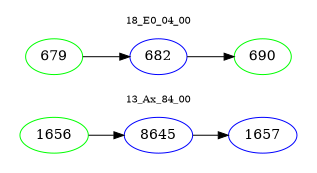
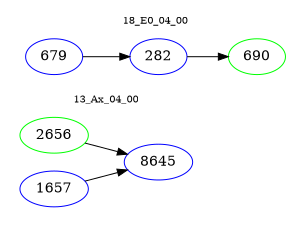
node "679": color green -> blue
node "682": label "682" -> "282"
cluster "13_Ax_84_00": label "13_Ax_84_00" -> "13_Ax_04_00"
node "1656": label "1656" -> "2656"
edge "8645" -> "1657": reversed
